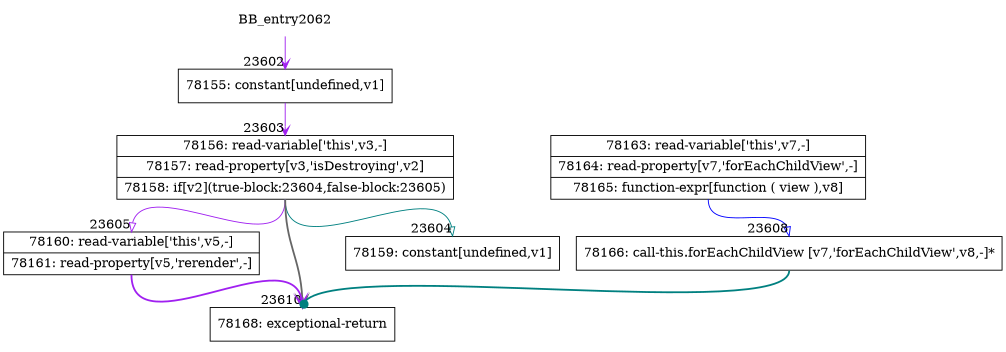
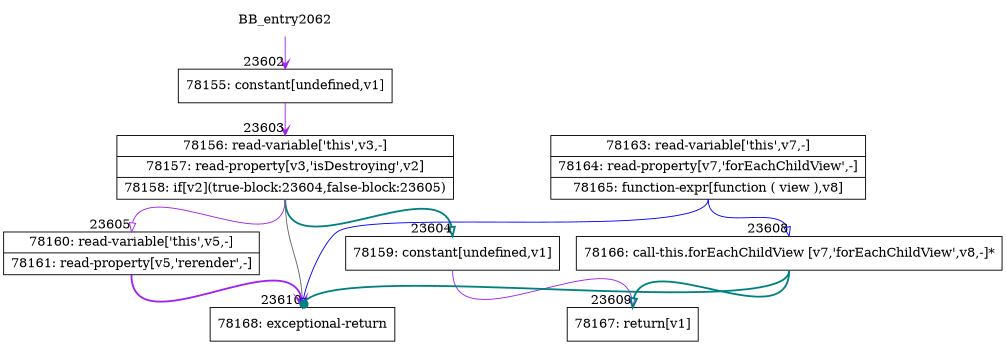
edge "78156: read-variable['this',v3,-]" -> "78159: constant[undefined,v1]": style solid -> bold
edge "78163: read-variable['this',v7,-]" -> "78168: exceptional-return": added
edge "78156: read-variable['this',v3,-]" -> "78168: exceptional-return": style bold -> solid
node "78167: return[v1]": added
